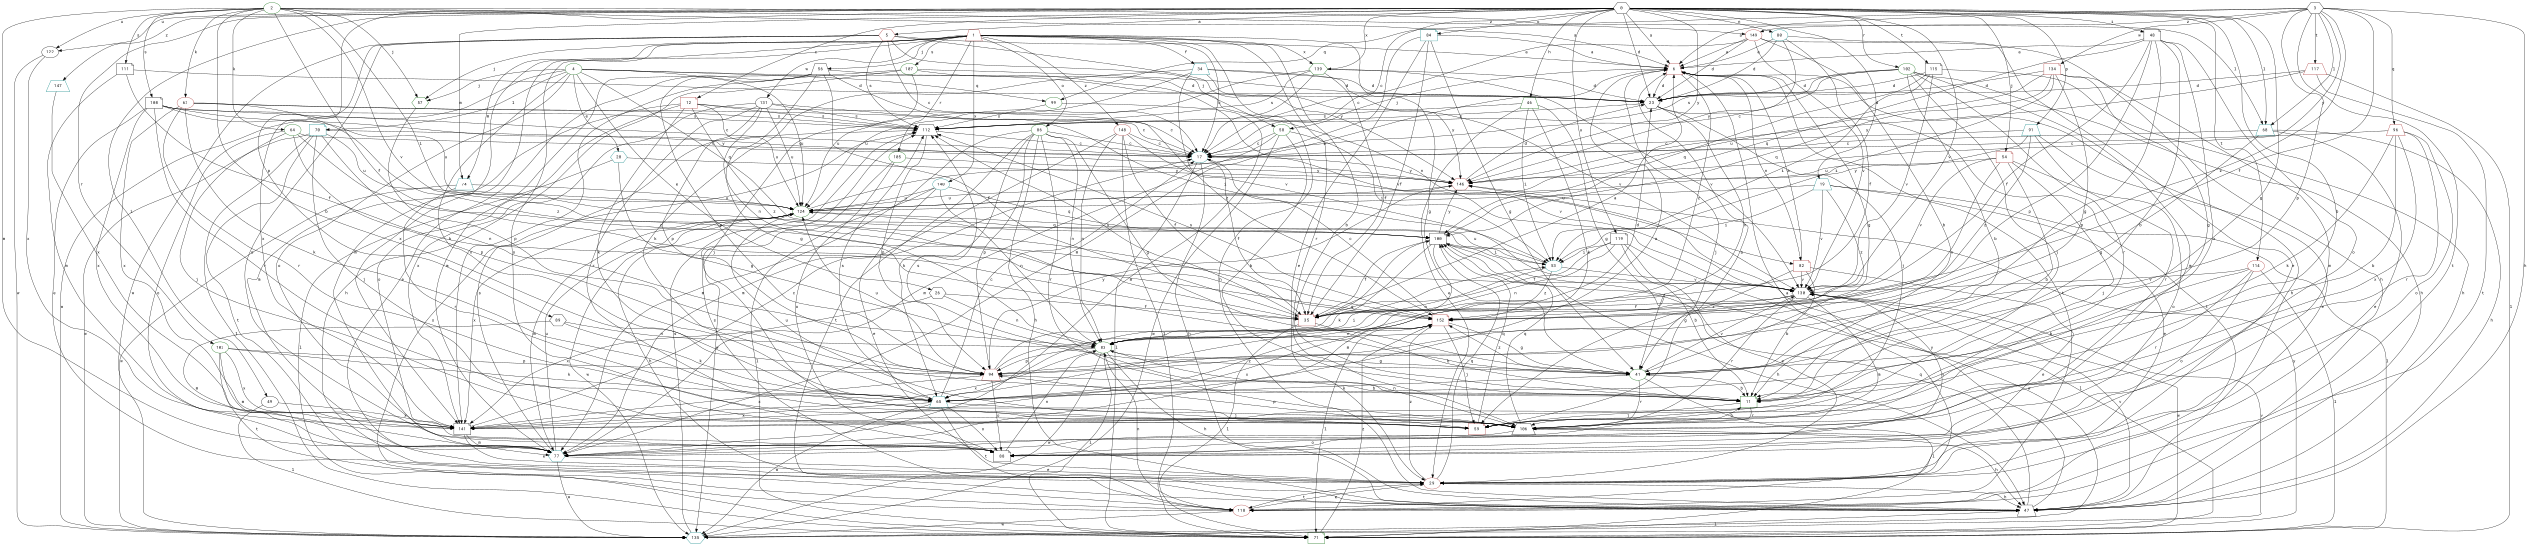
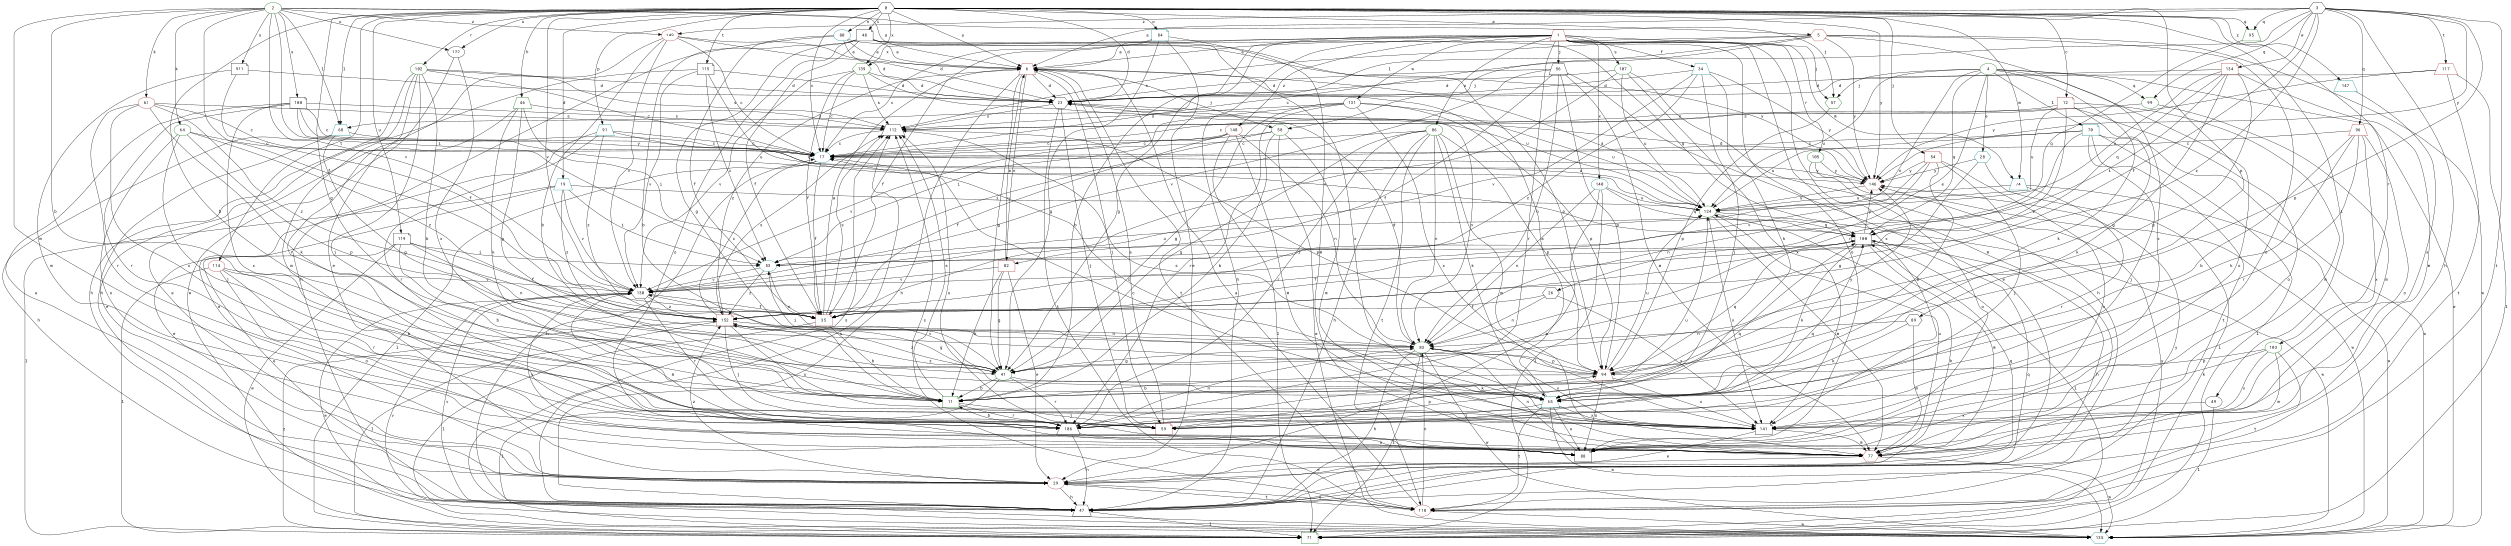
node "95": added
node "111": label "111" -> "911"
node "77": color teal -> brown
